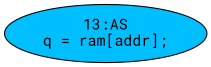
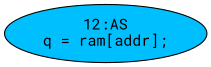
node "13:AS q = ram[addr];": label "13:AS q = ram[addr];" -> "12:AS q = ram[addr];"
